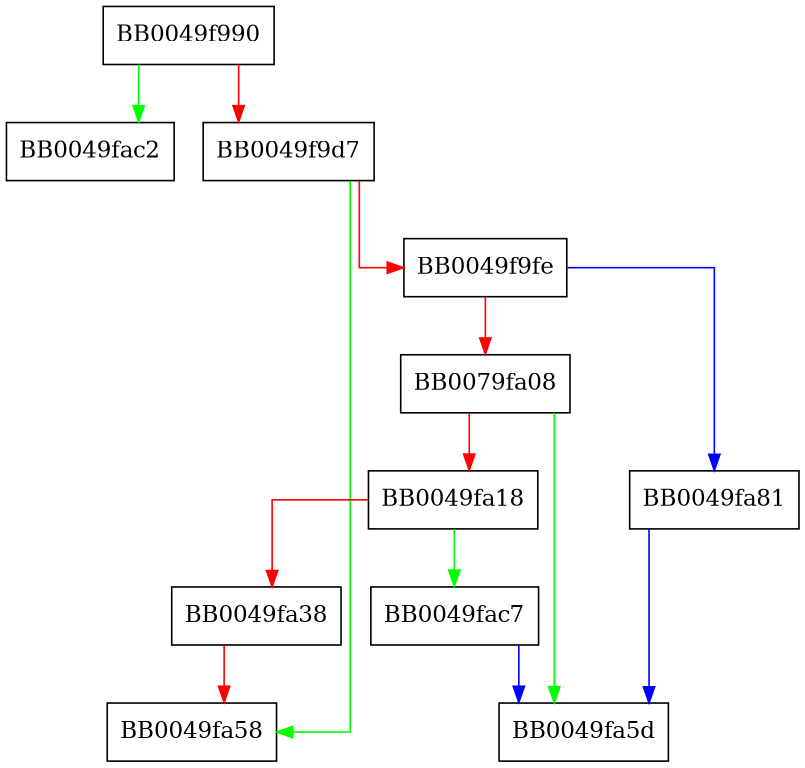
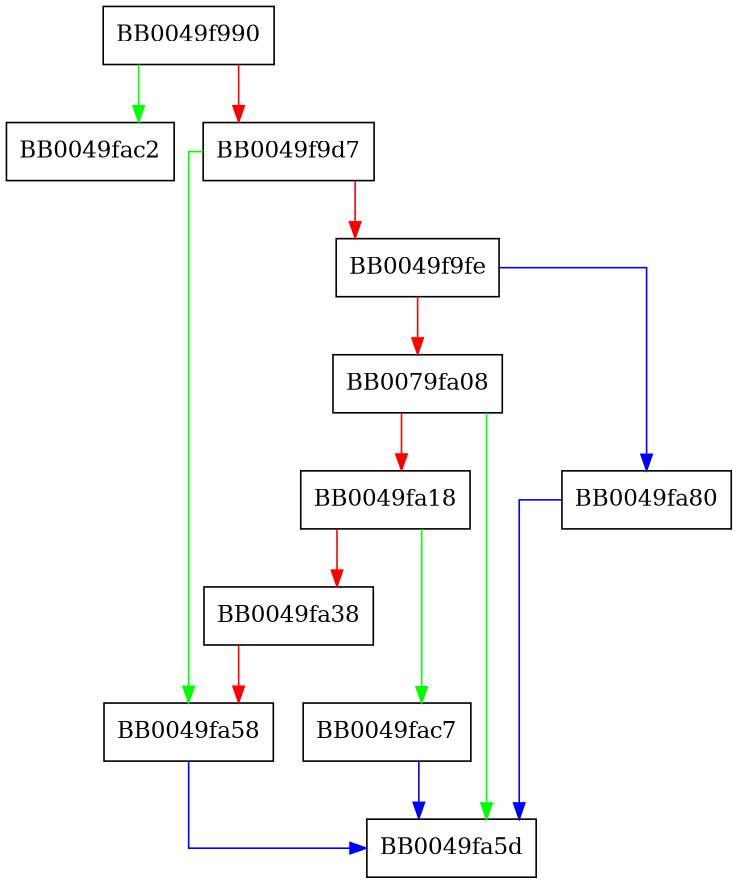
node "BB0049fa81": label "BB0049fa81" -> "BB0049fa80"
edge "BB0049fa58" -> "BB0049fa5d": added
